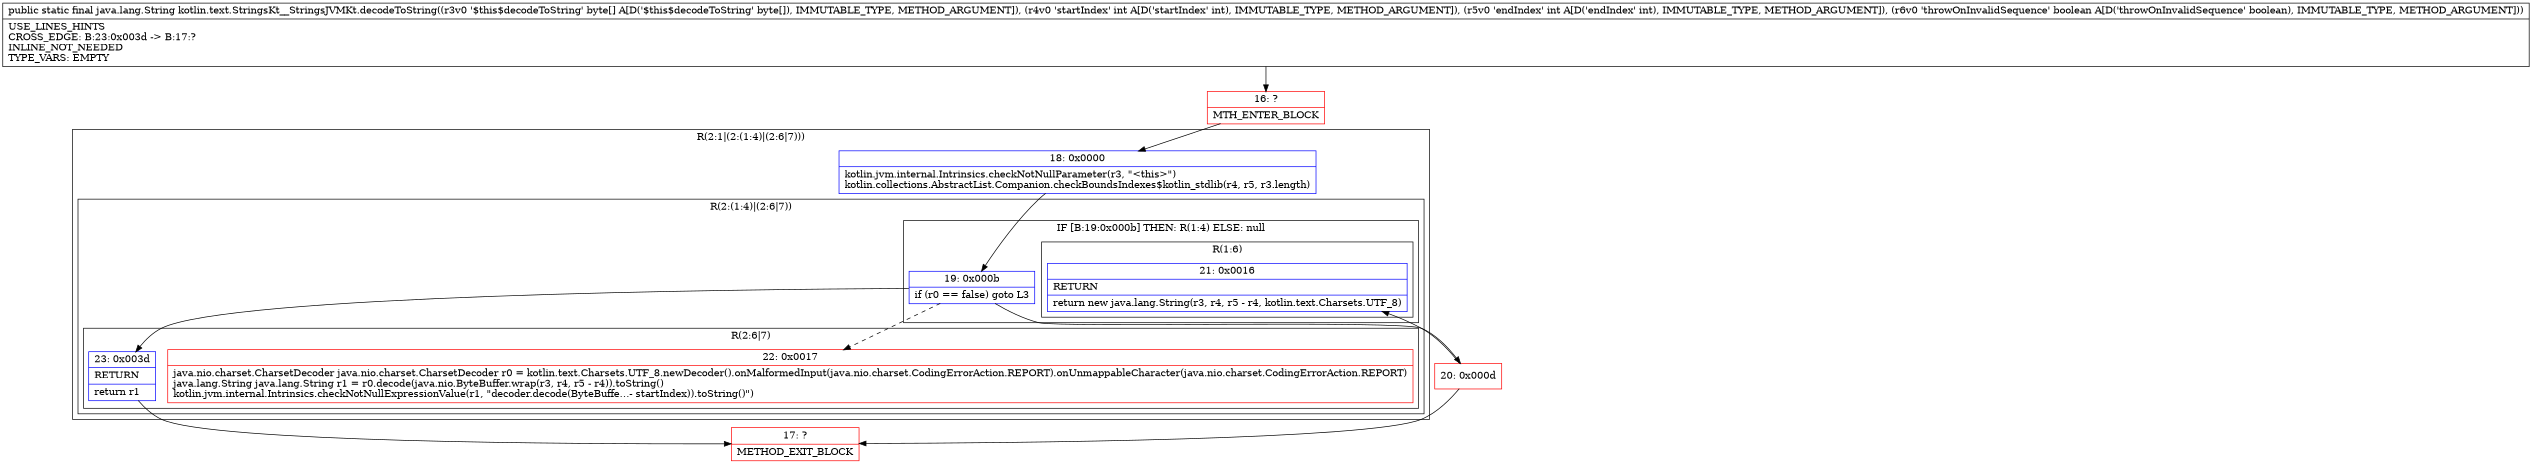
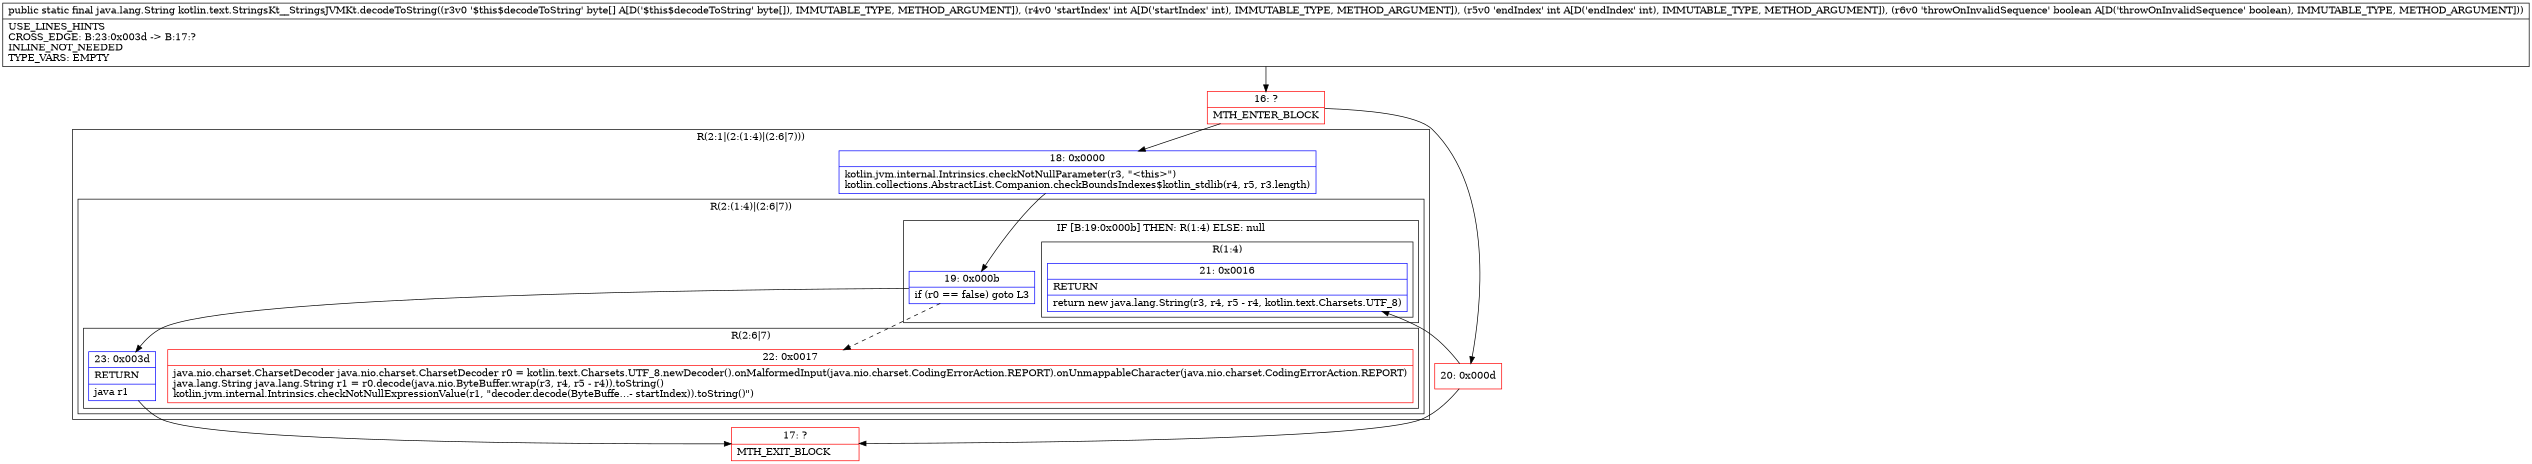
cluster "R(1:6)": label "R(1:6)" -> "R(1:4)"
edge "19: 0x000b" -> "20: 0x000d": now "16: ?" -> "20: 0x000d"
node "23: 0x003d": text "return r1" -> "java r1"
node "17: ?": text "METHOD_EXIT_BLOCK" -> "MTH_EXIT_BLOCK"
